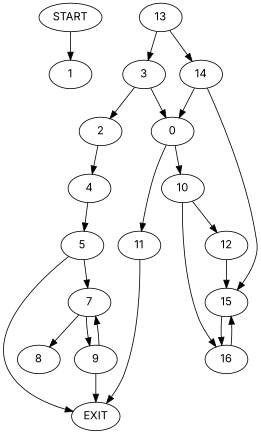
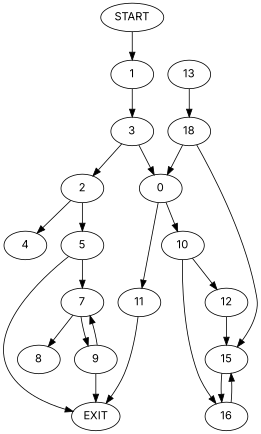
edge "13" -> "3": now "1" -> "3"
node "14": label "14" -> "18"
edge "4" -> "5": now "2" -> "5"
